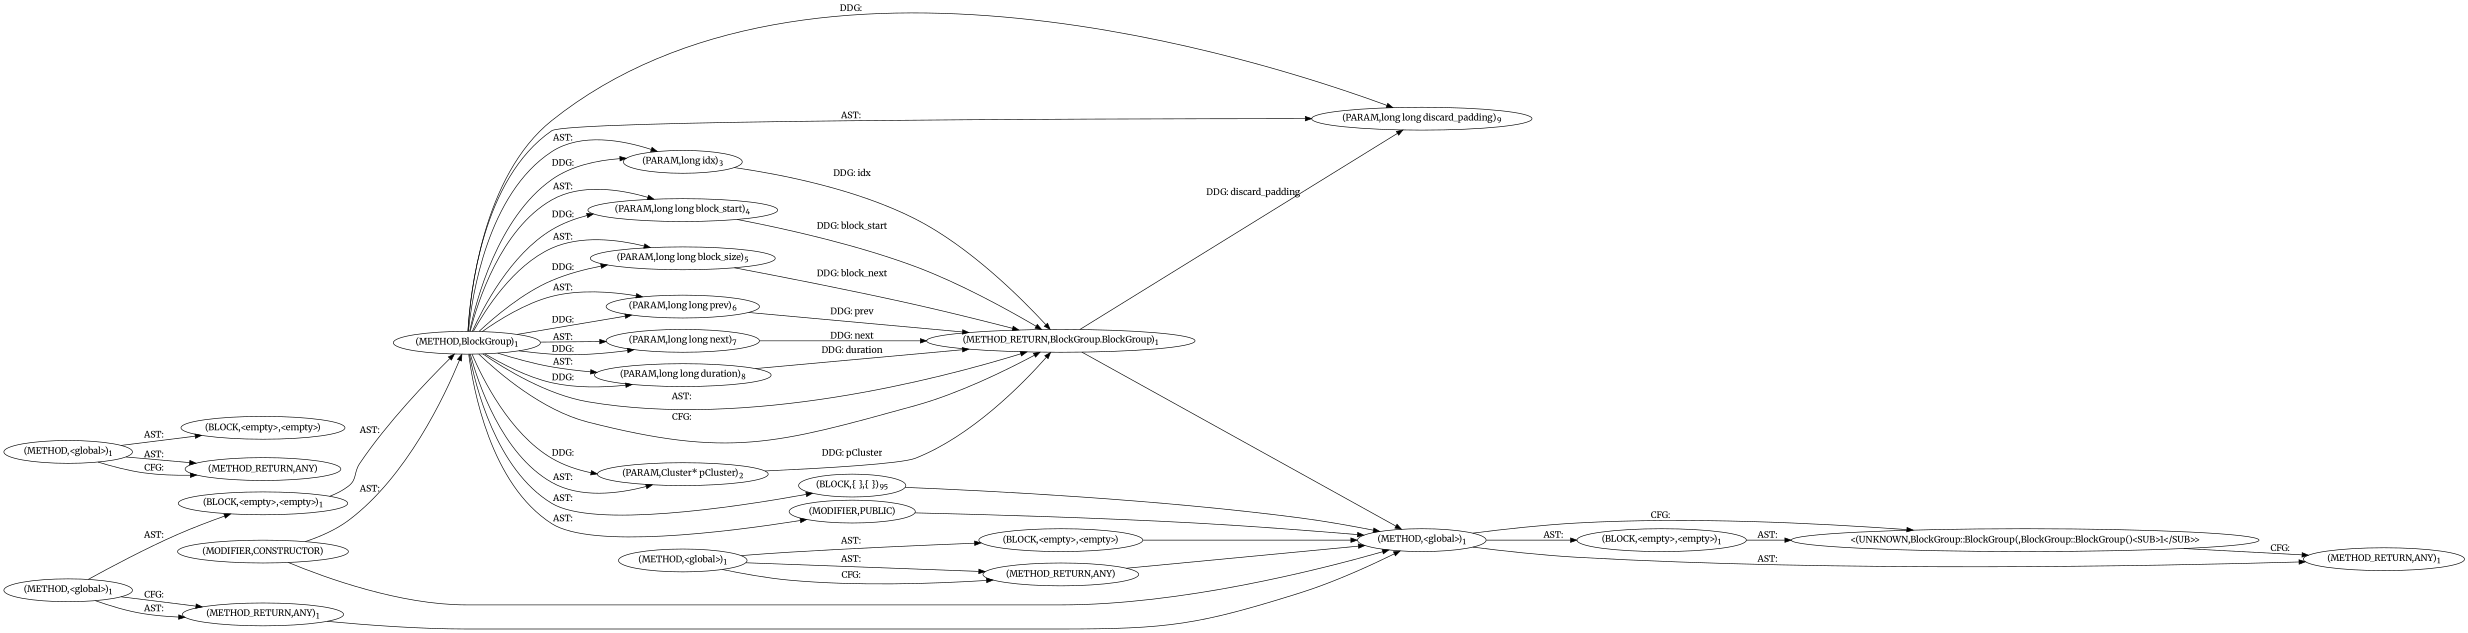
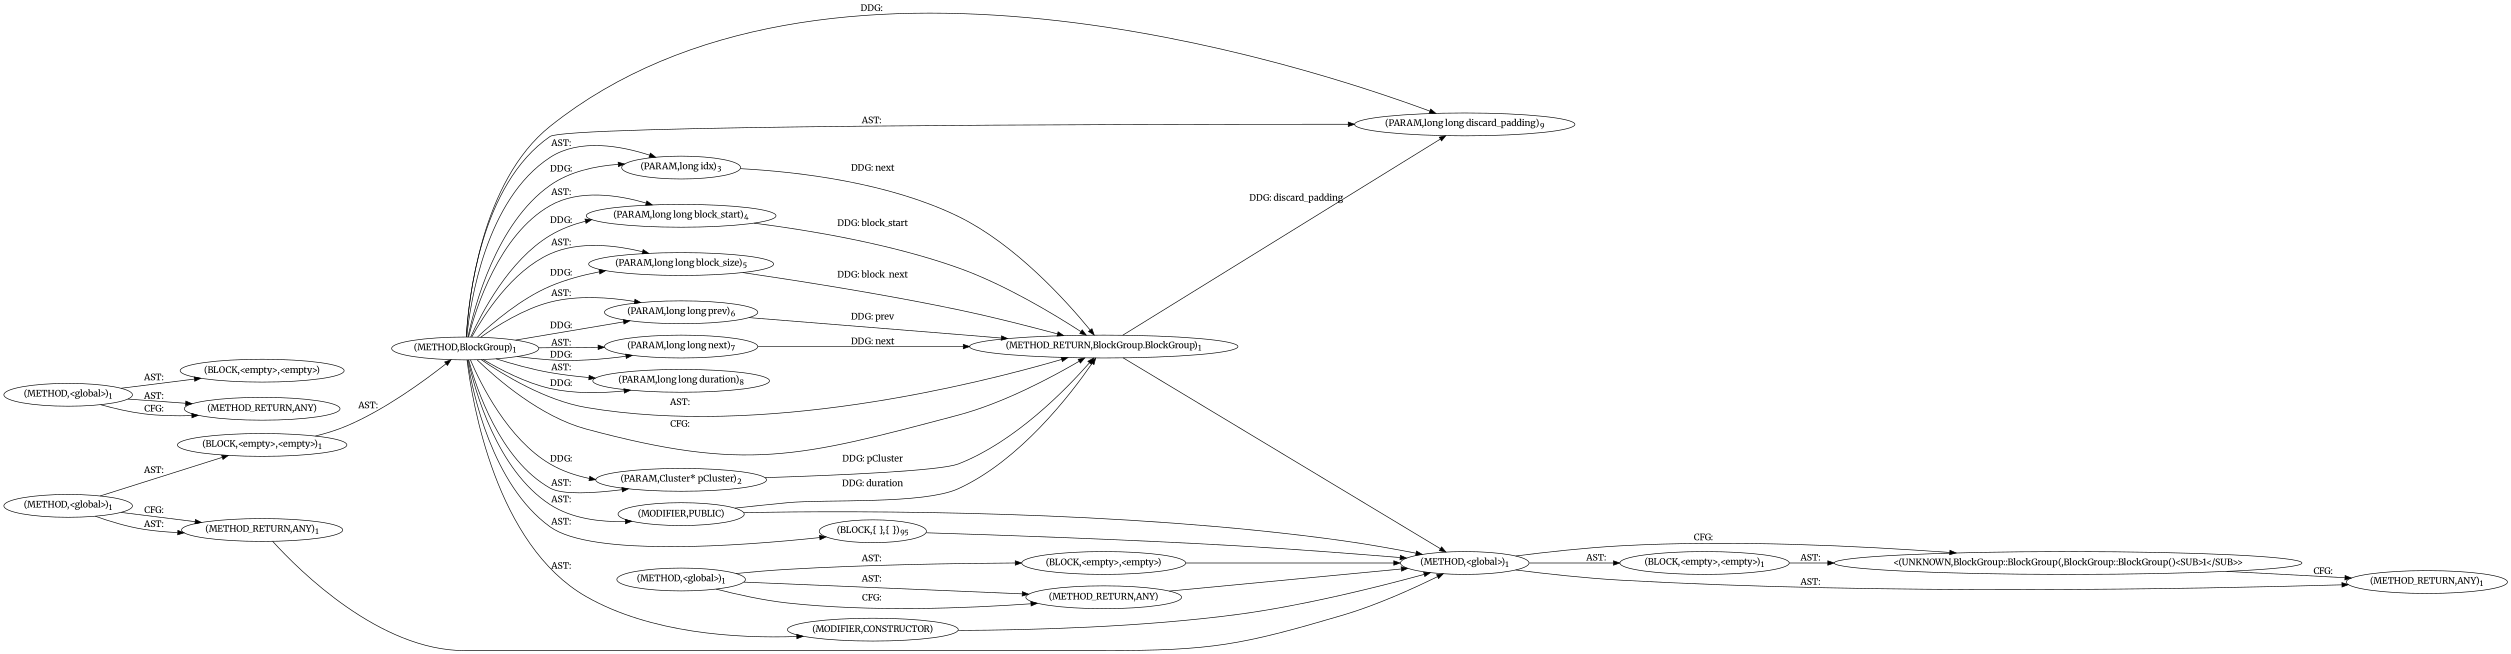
edge "(PARAM,long idx)" -> "(METHOD_RETURN,BlockGroup.BlockGroup)": label "DDG: idx" -> "DDG: next"
edge "(PARAM,long long duration)" -> "(METHOD_RETURN,BlockGroup.BlockGroup)": now "(MODIFIER,PUBLIC)" -> "(METHOD_RETURN,BlockGroup.BlockGroup)"
edge "(MODIFIER,CONSTRUCTOR)" -> "(METHOD,BlockGroup)": reversed
